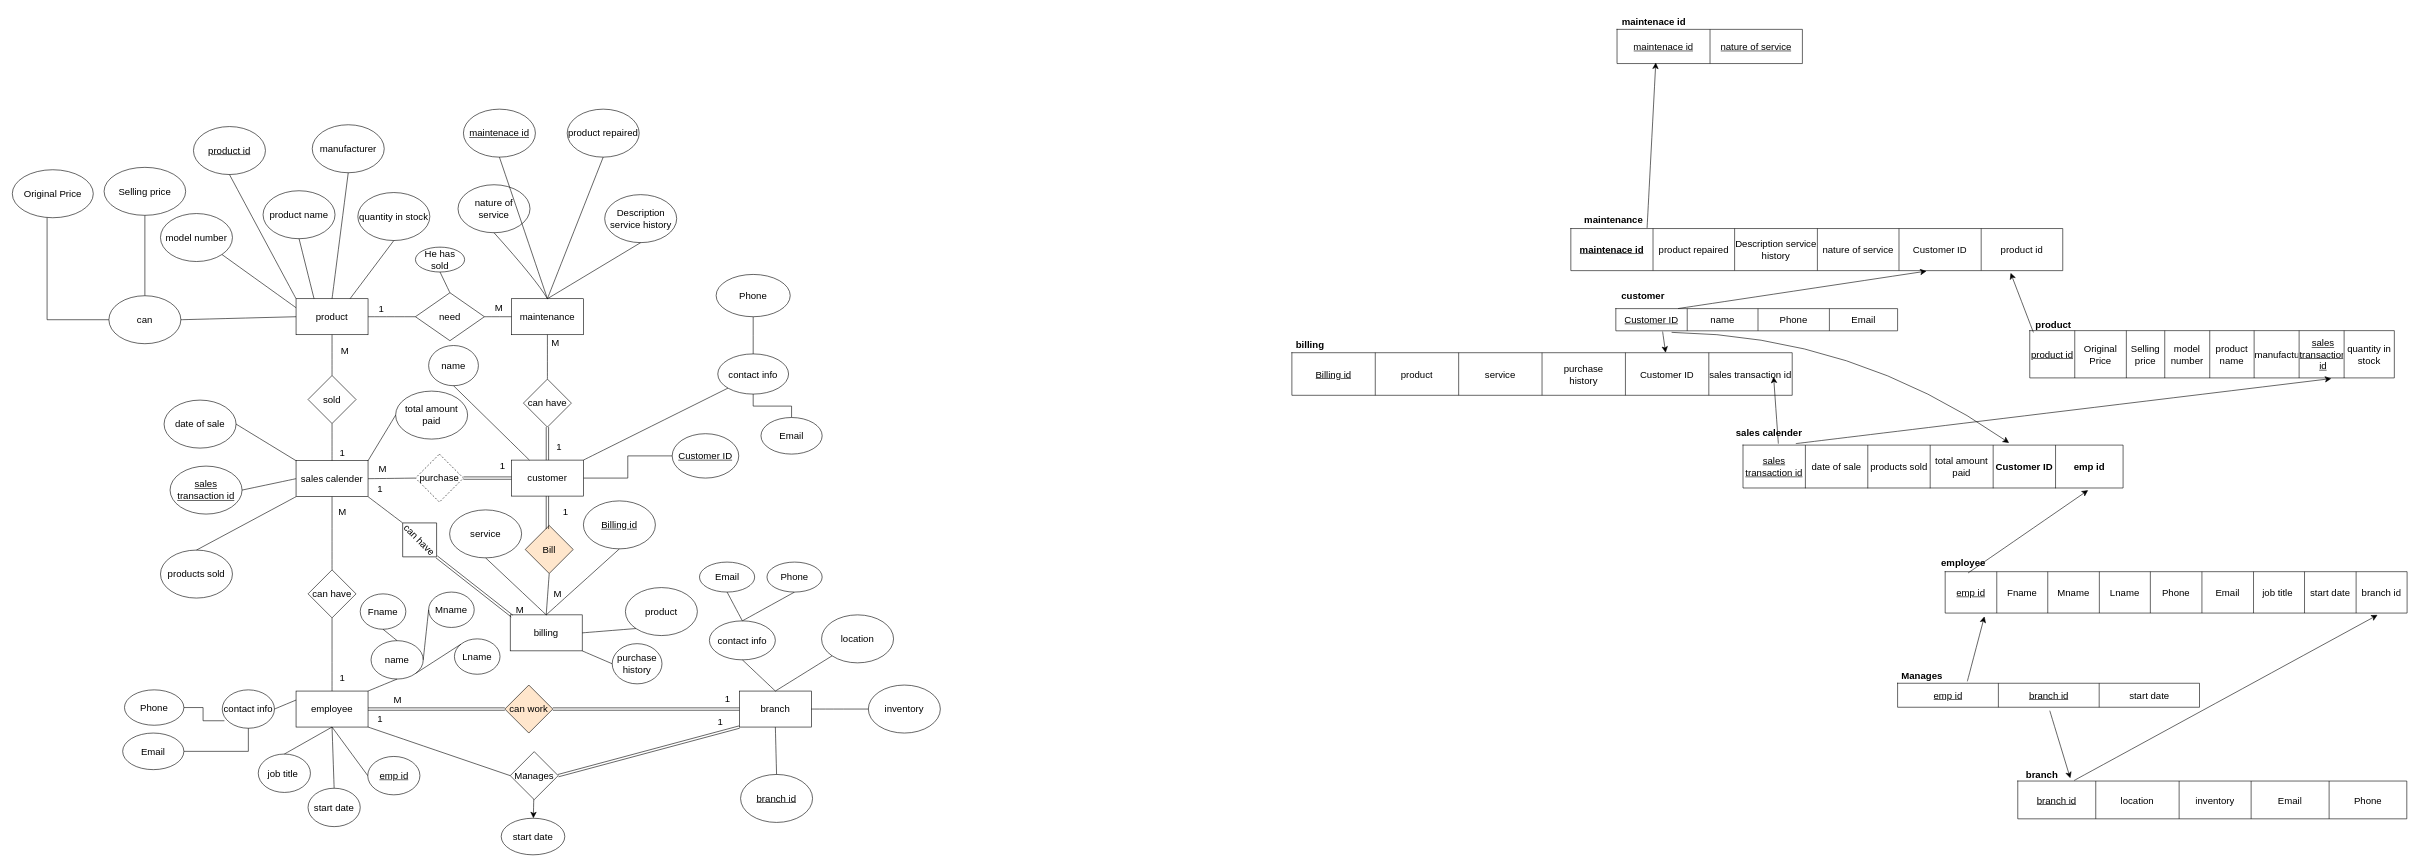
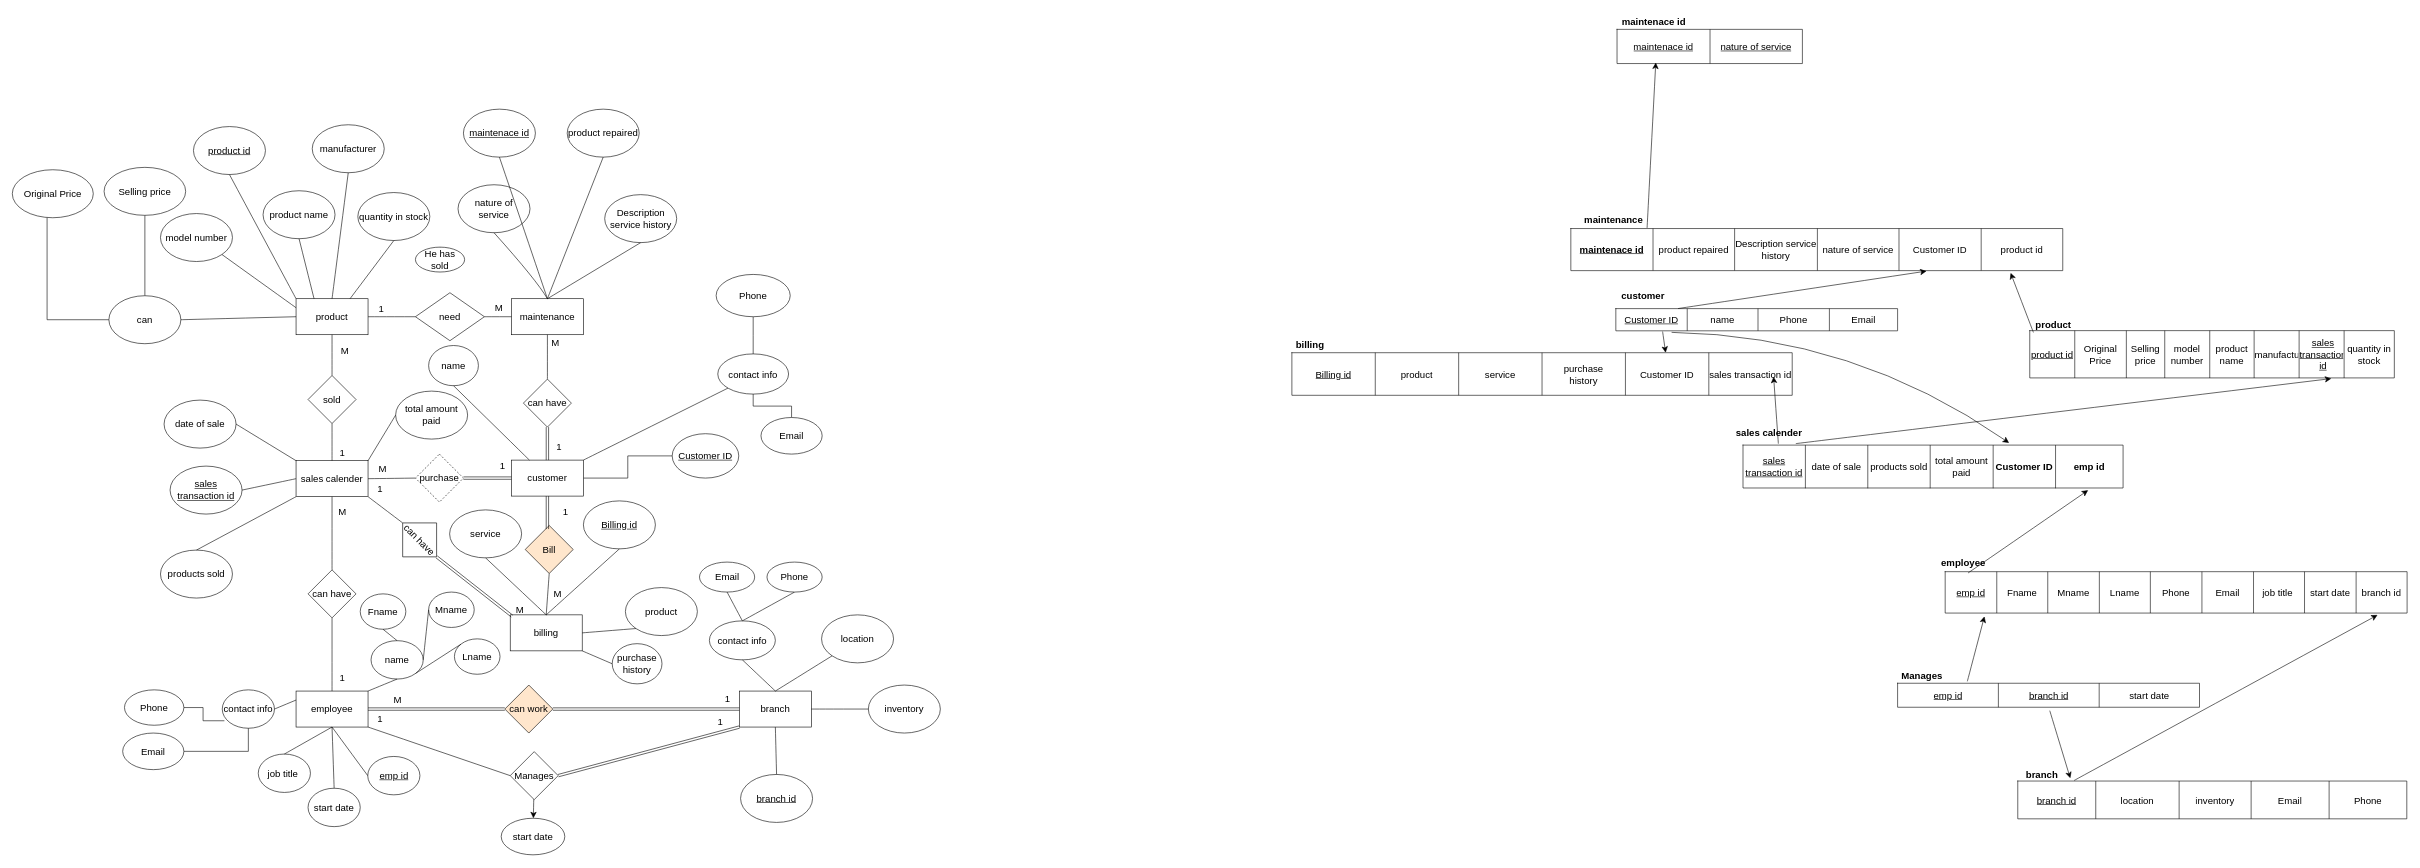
edge "He has sold" -- "need": removed
